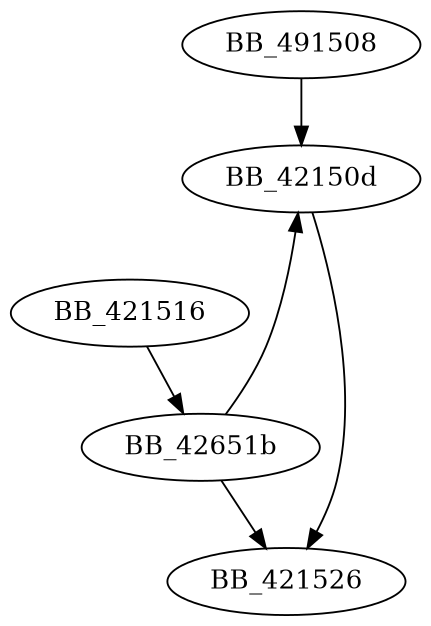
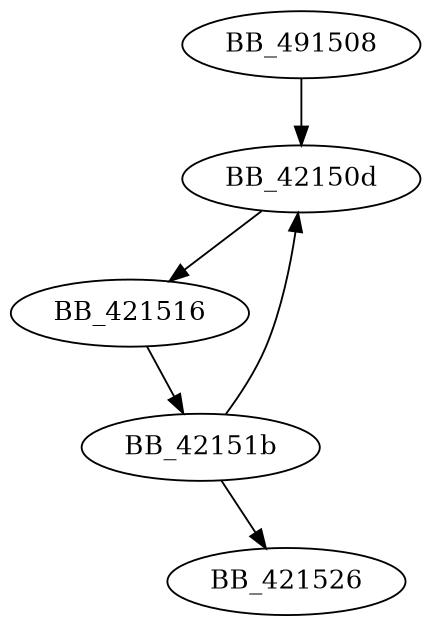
edge "BB_42150d" -> "BB_421526": now "BB_42150d" -> "BB_421516"
node "BB_42651b": label "BB_42651b" -> "BB_42151b"
